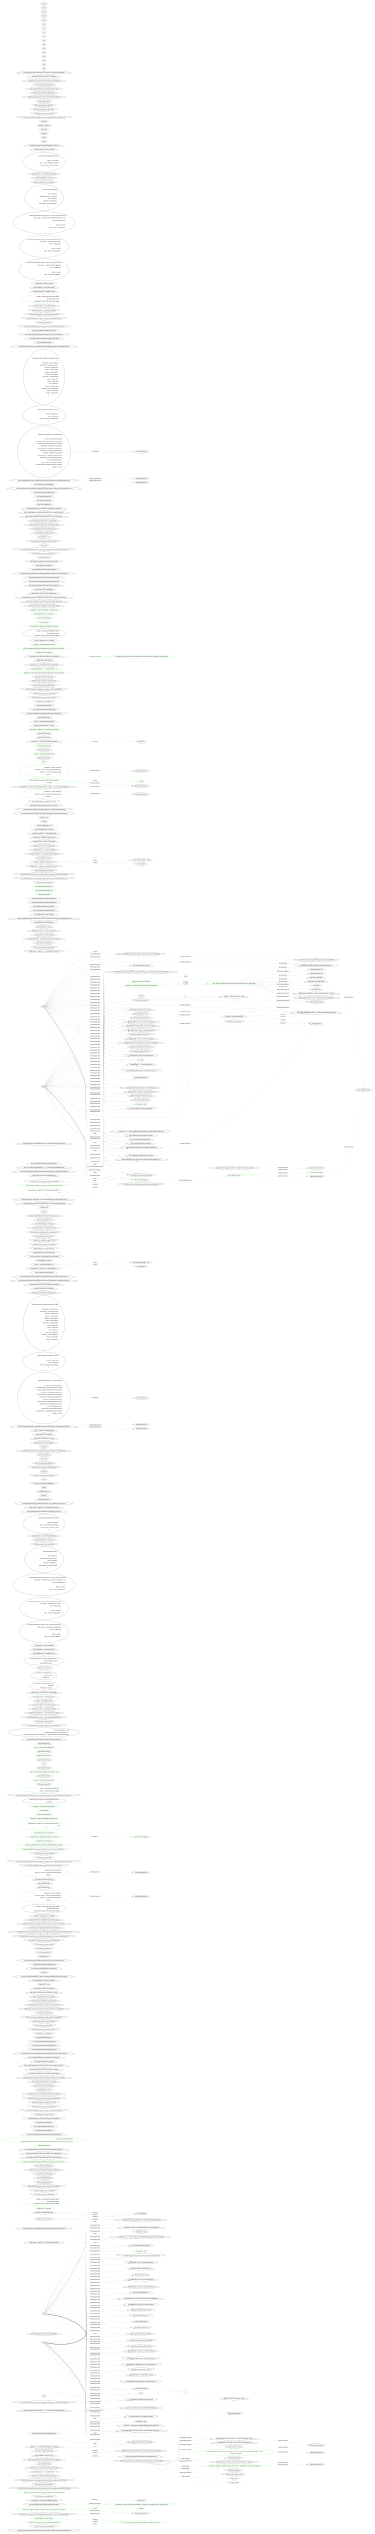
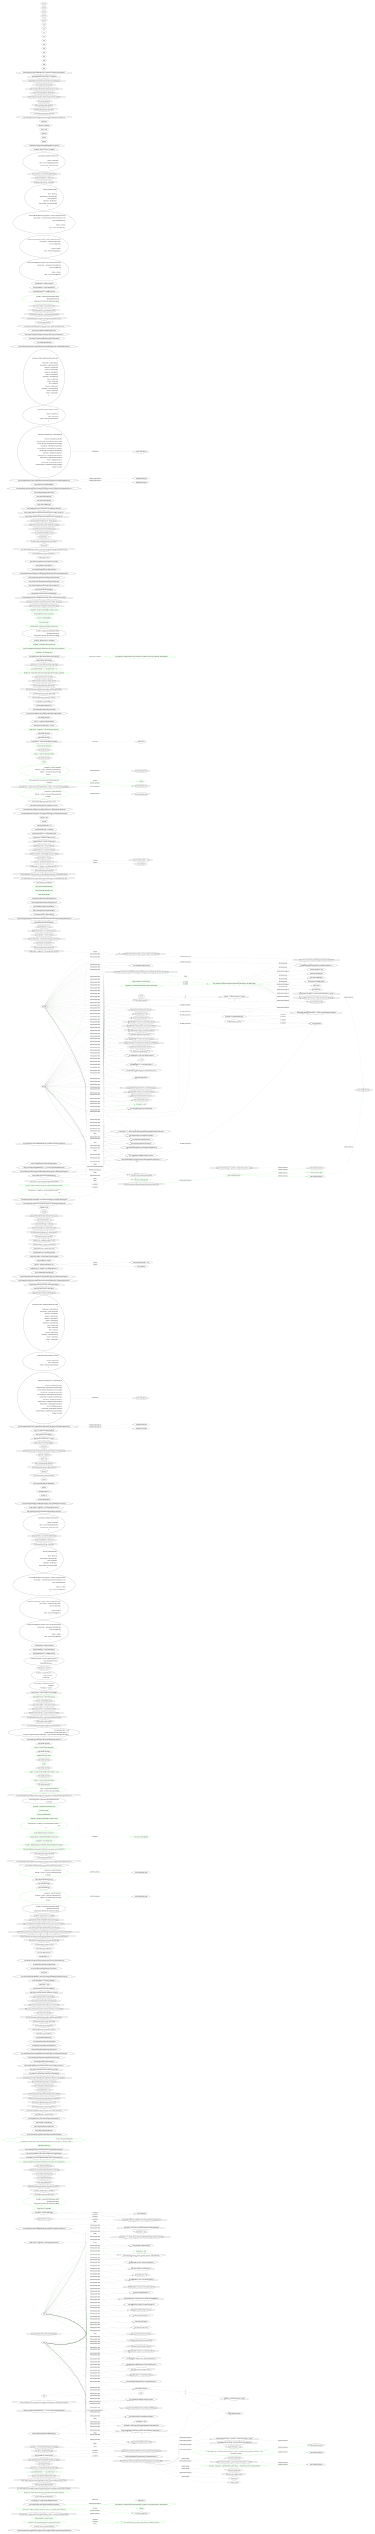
edge "m0_254" -> "m0_53": removed, label "RestSharp.RestClient"
edge "d285" -> "n53": removed, label "RestSharp.RestClient"
